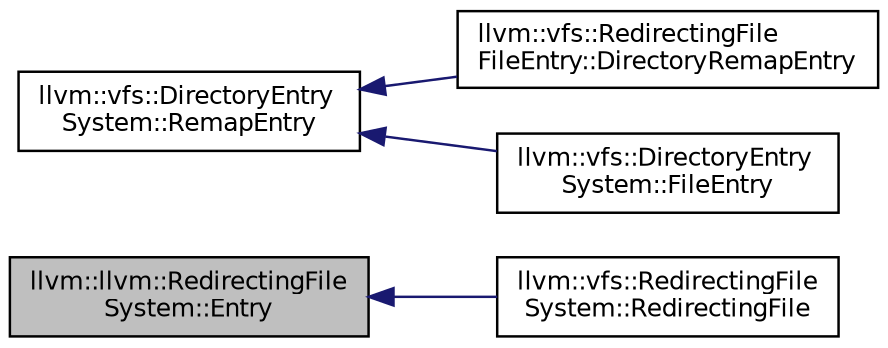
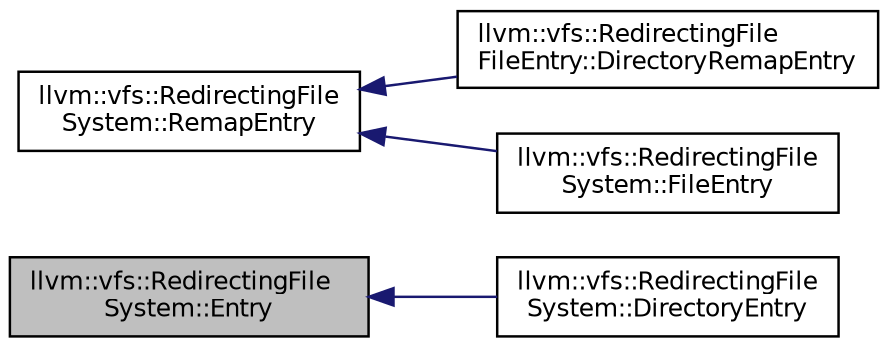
node "llvm::vfs::DirectoryEntry System::RemapEntry": label "llvm::vfs::DirectoryEntry System::RemapEntry" -> "llvm::vfs::RedirectingFile System::RemapEntry"
node "llvm::vfs::DirectoryEntry System::FileEntry": label "llvm::vfs::DirectoryEntry System::FileEntry" -> "llvm::vfs::RedirectingFile System::FileEntry"
node "llvm::llvm::RedirectingFile System::Entry": label "llvm::llvm::RedirectingFile System::Entry" -> "llvm::vfs::RedirectingFile System::Entry"
node "llvm::vfs::RedirectingFile System::RedirectingFile": label "llvm::vfs::RedirectingFile System::RedirectingFile" -> "llvm::vfs::RedirectingFile System::DirectoryEntry"
